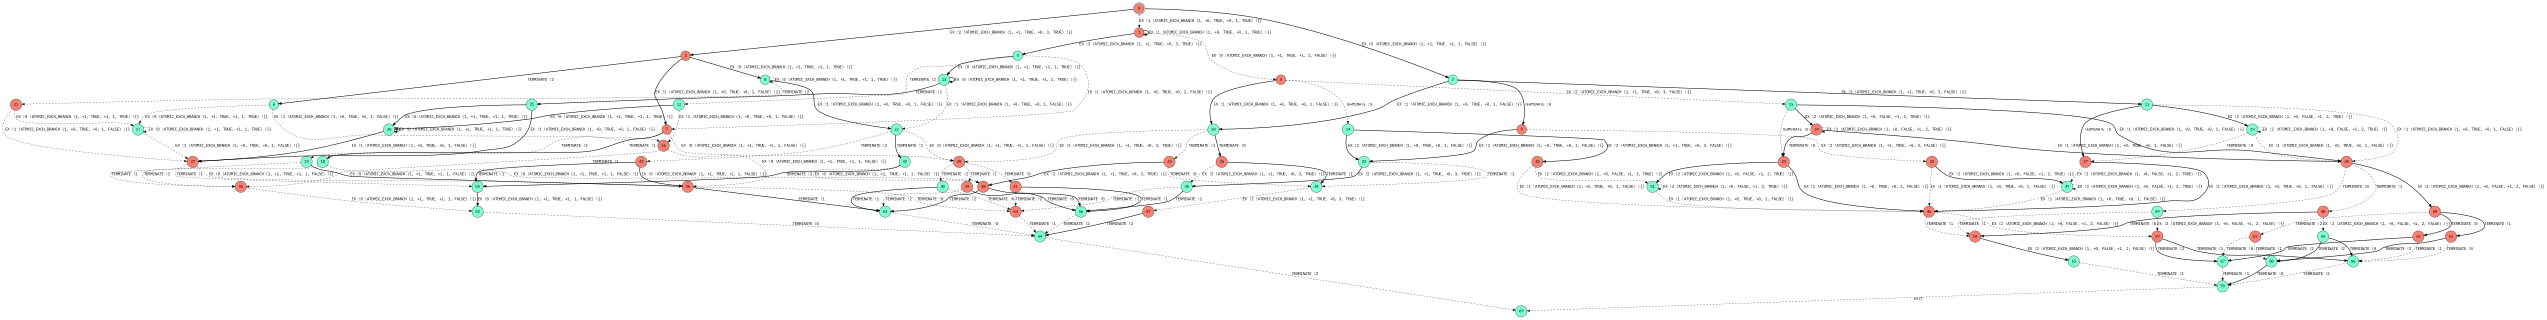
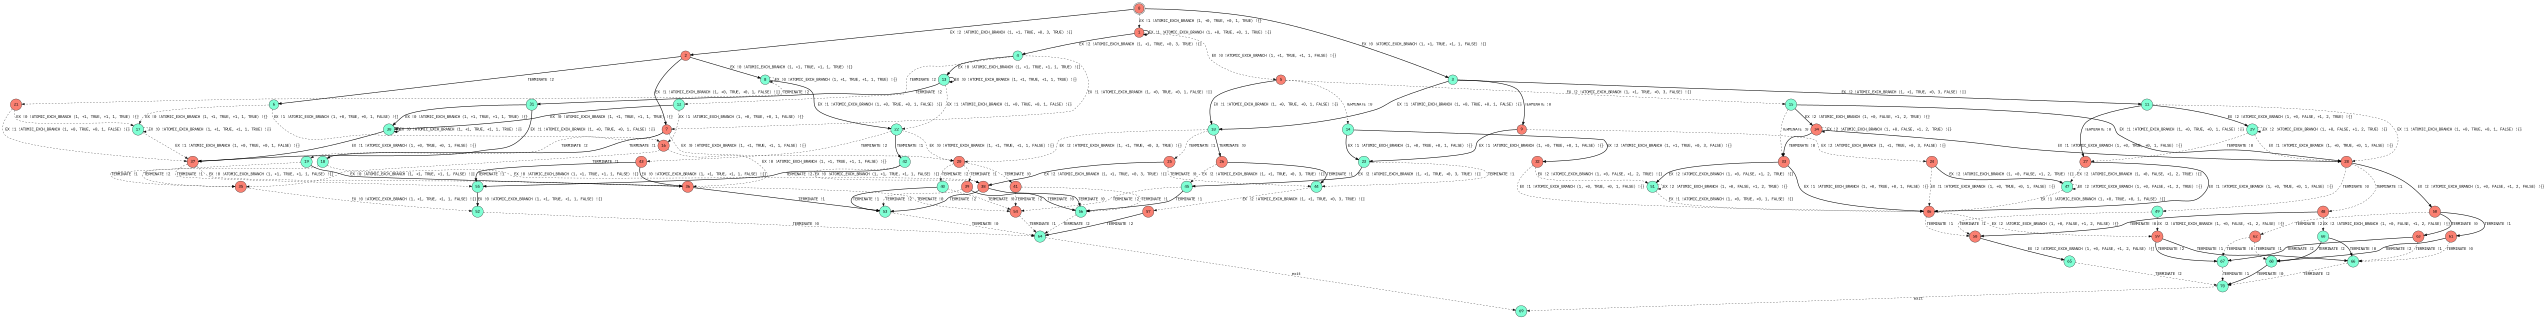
edge "41" -> "56": style bold -> dashed
edge "64" -> "69": label "TERMINATE !2" -> "exit"
